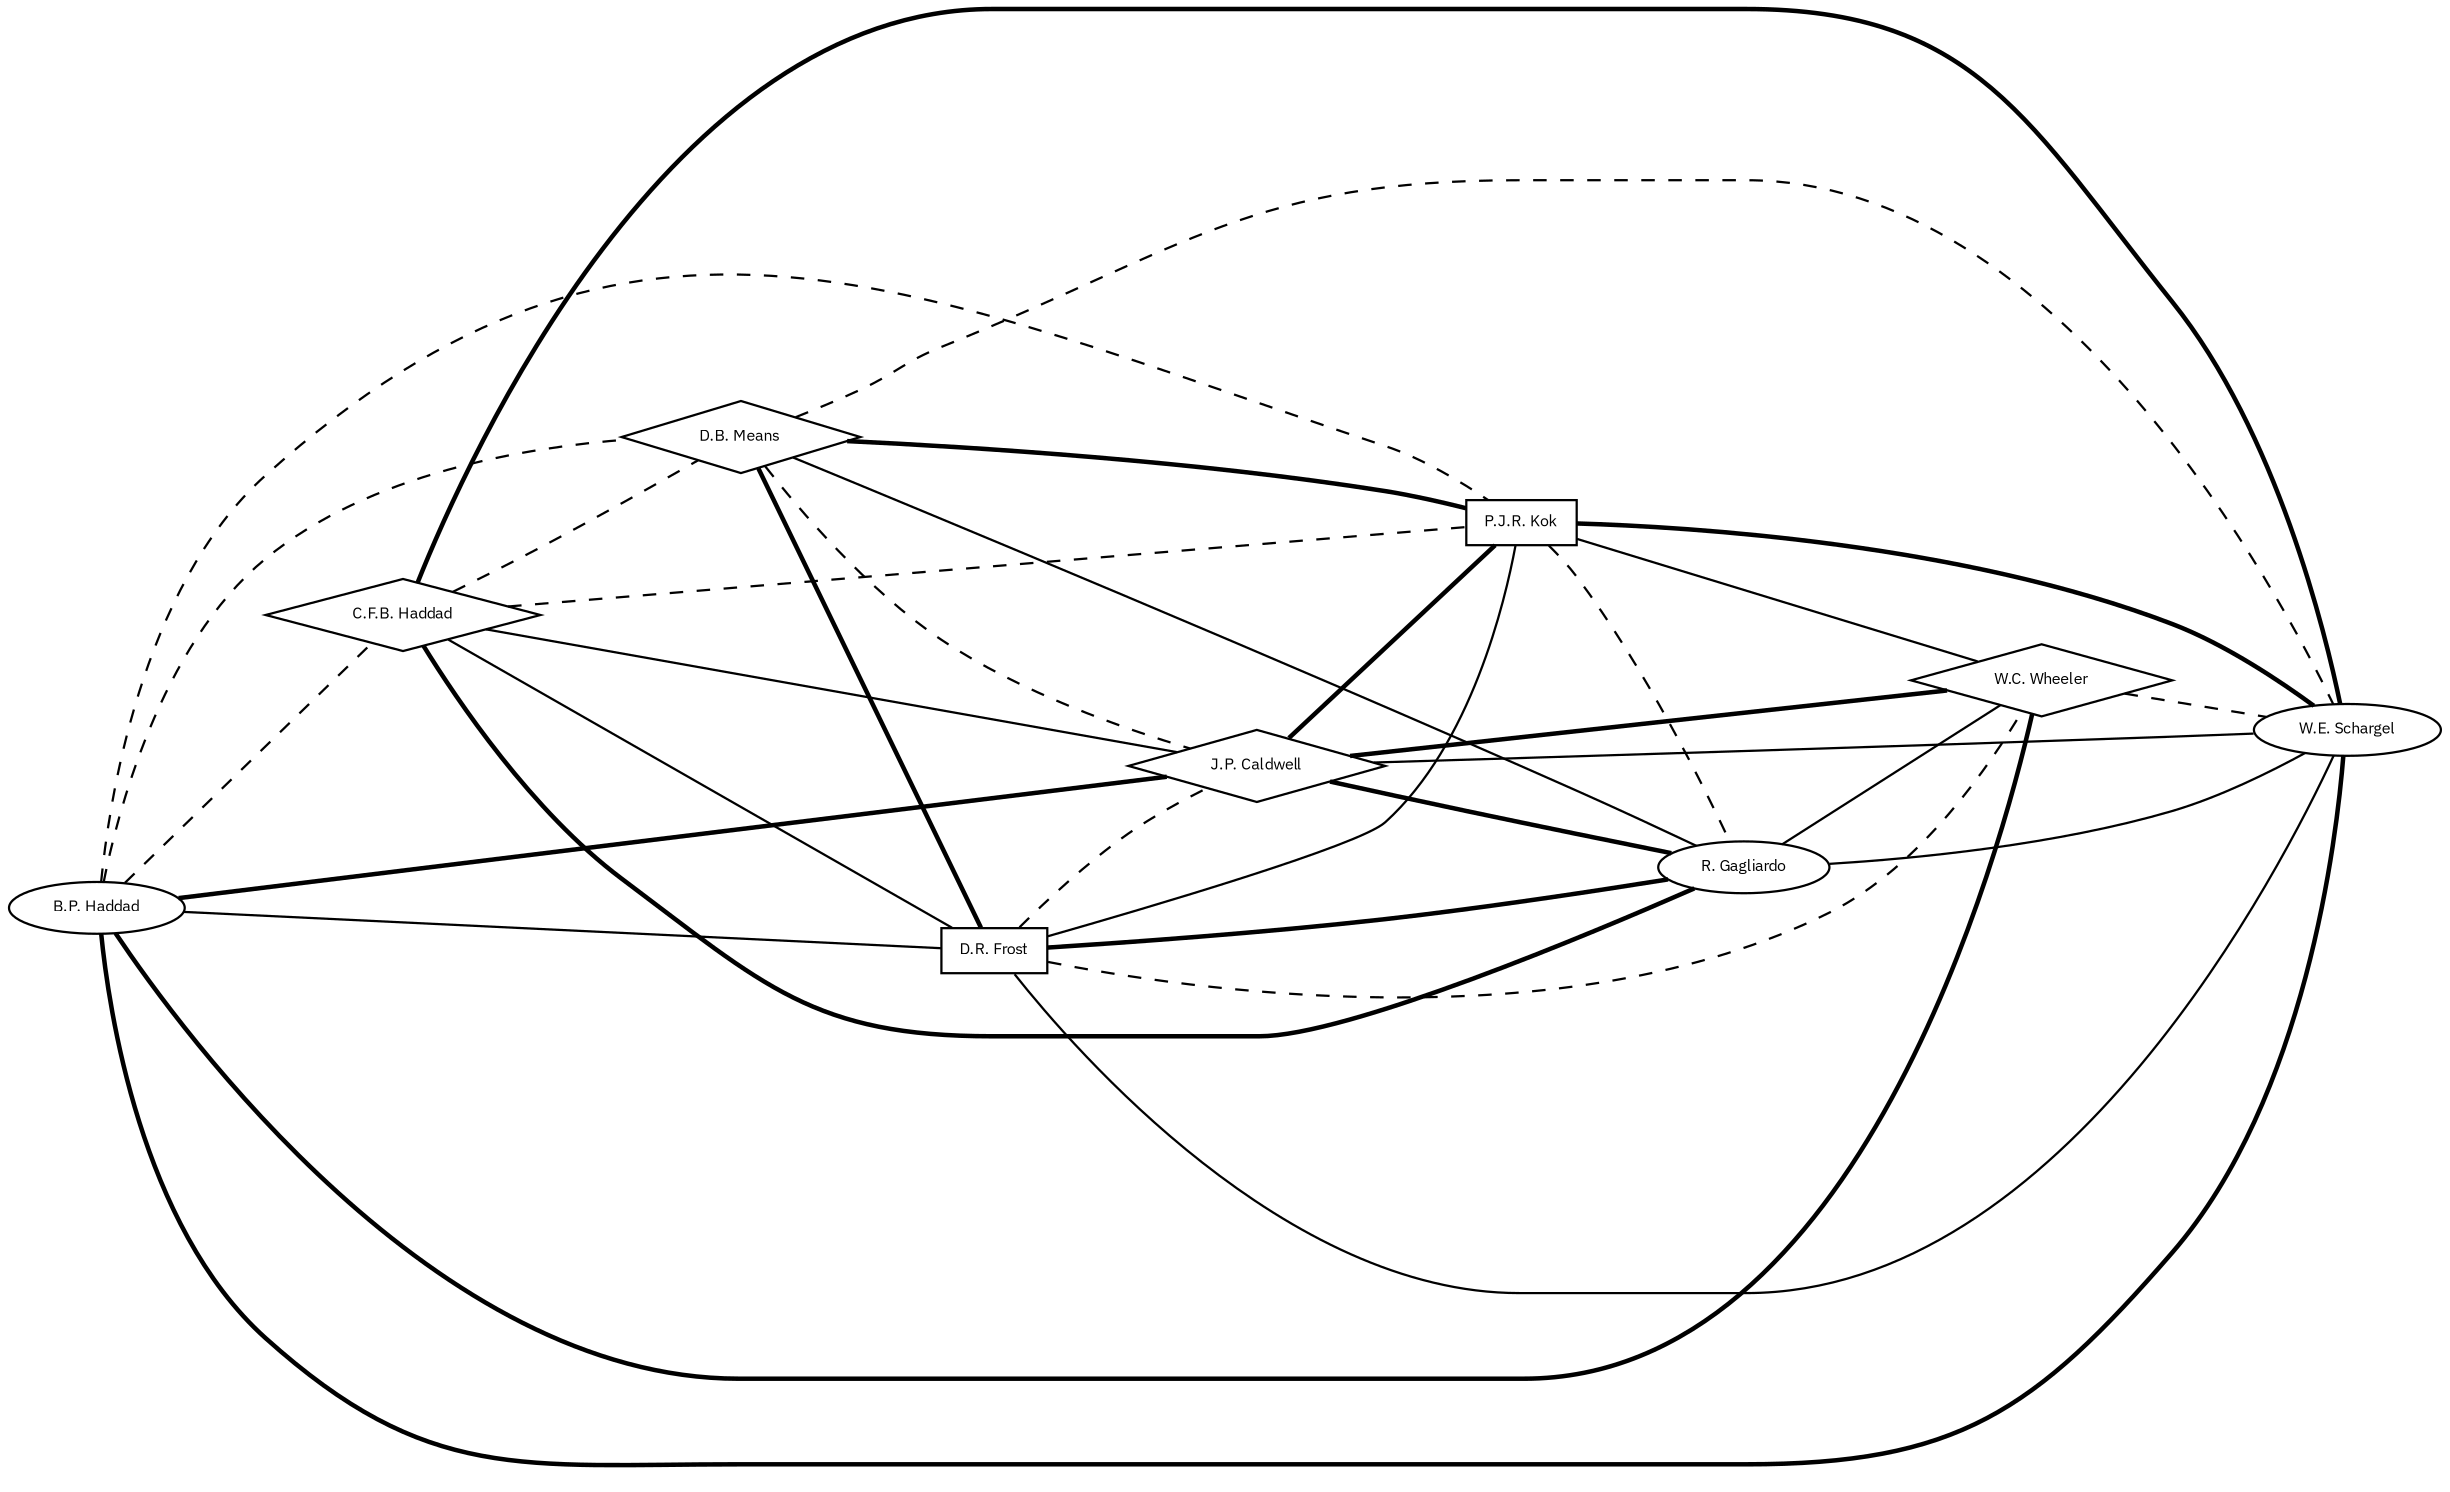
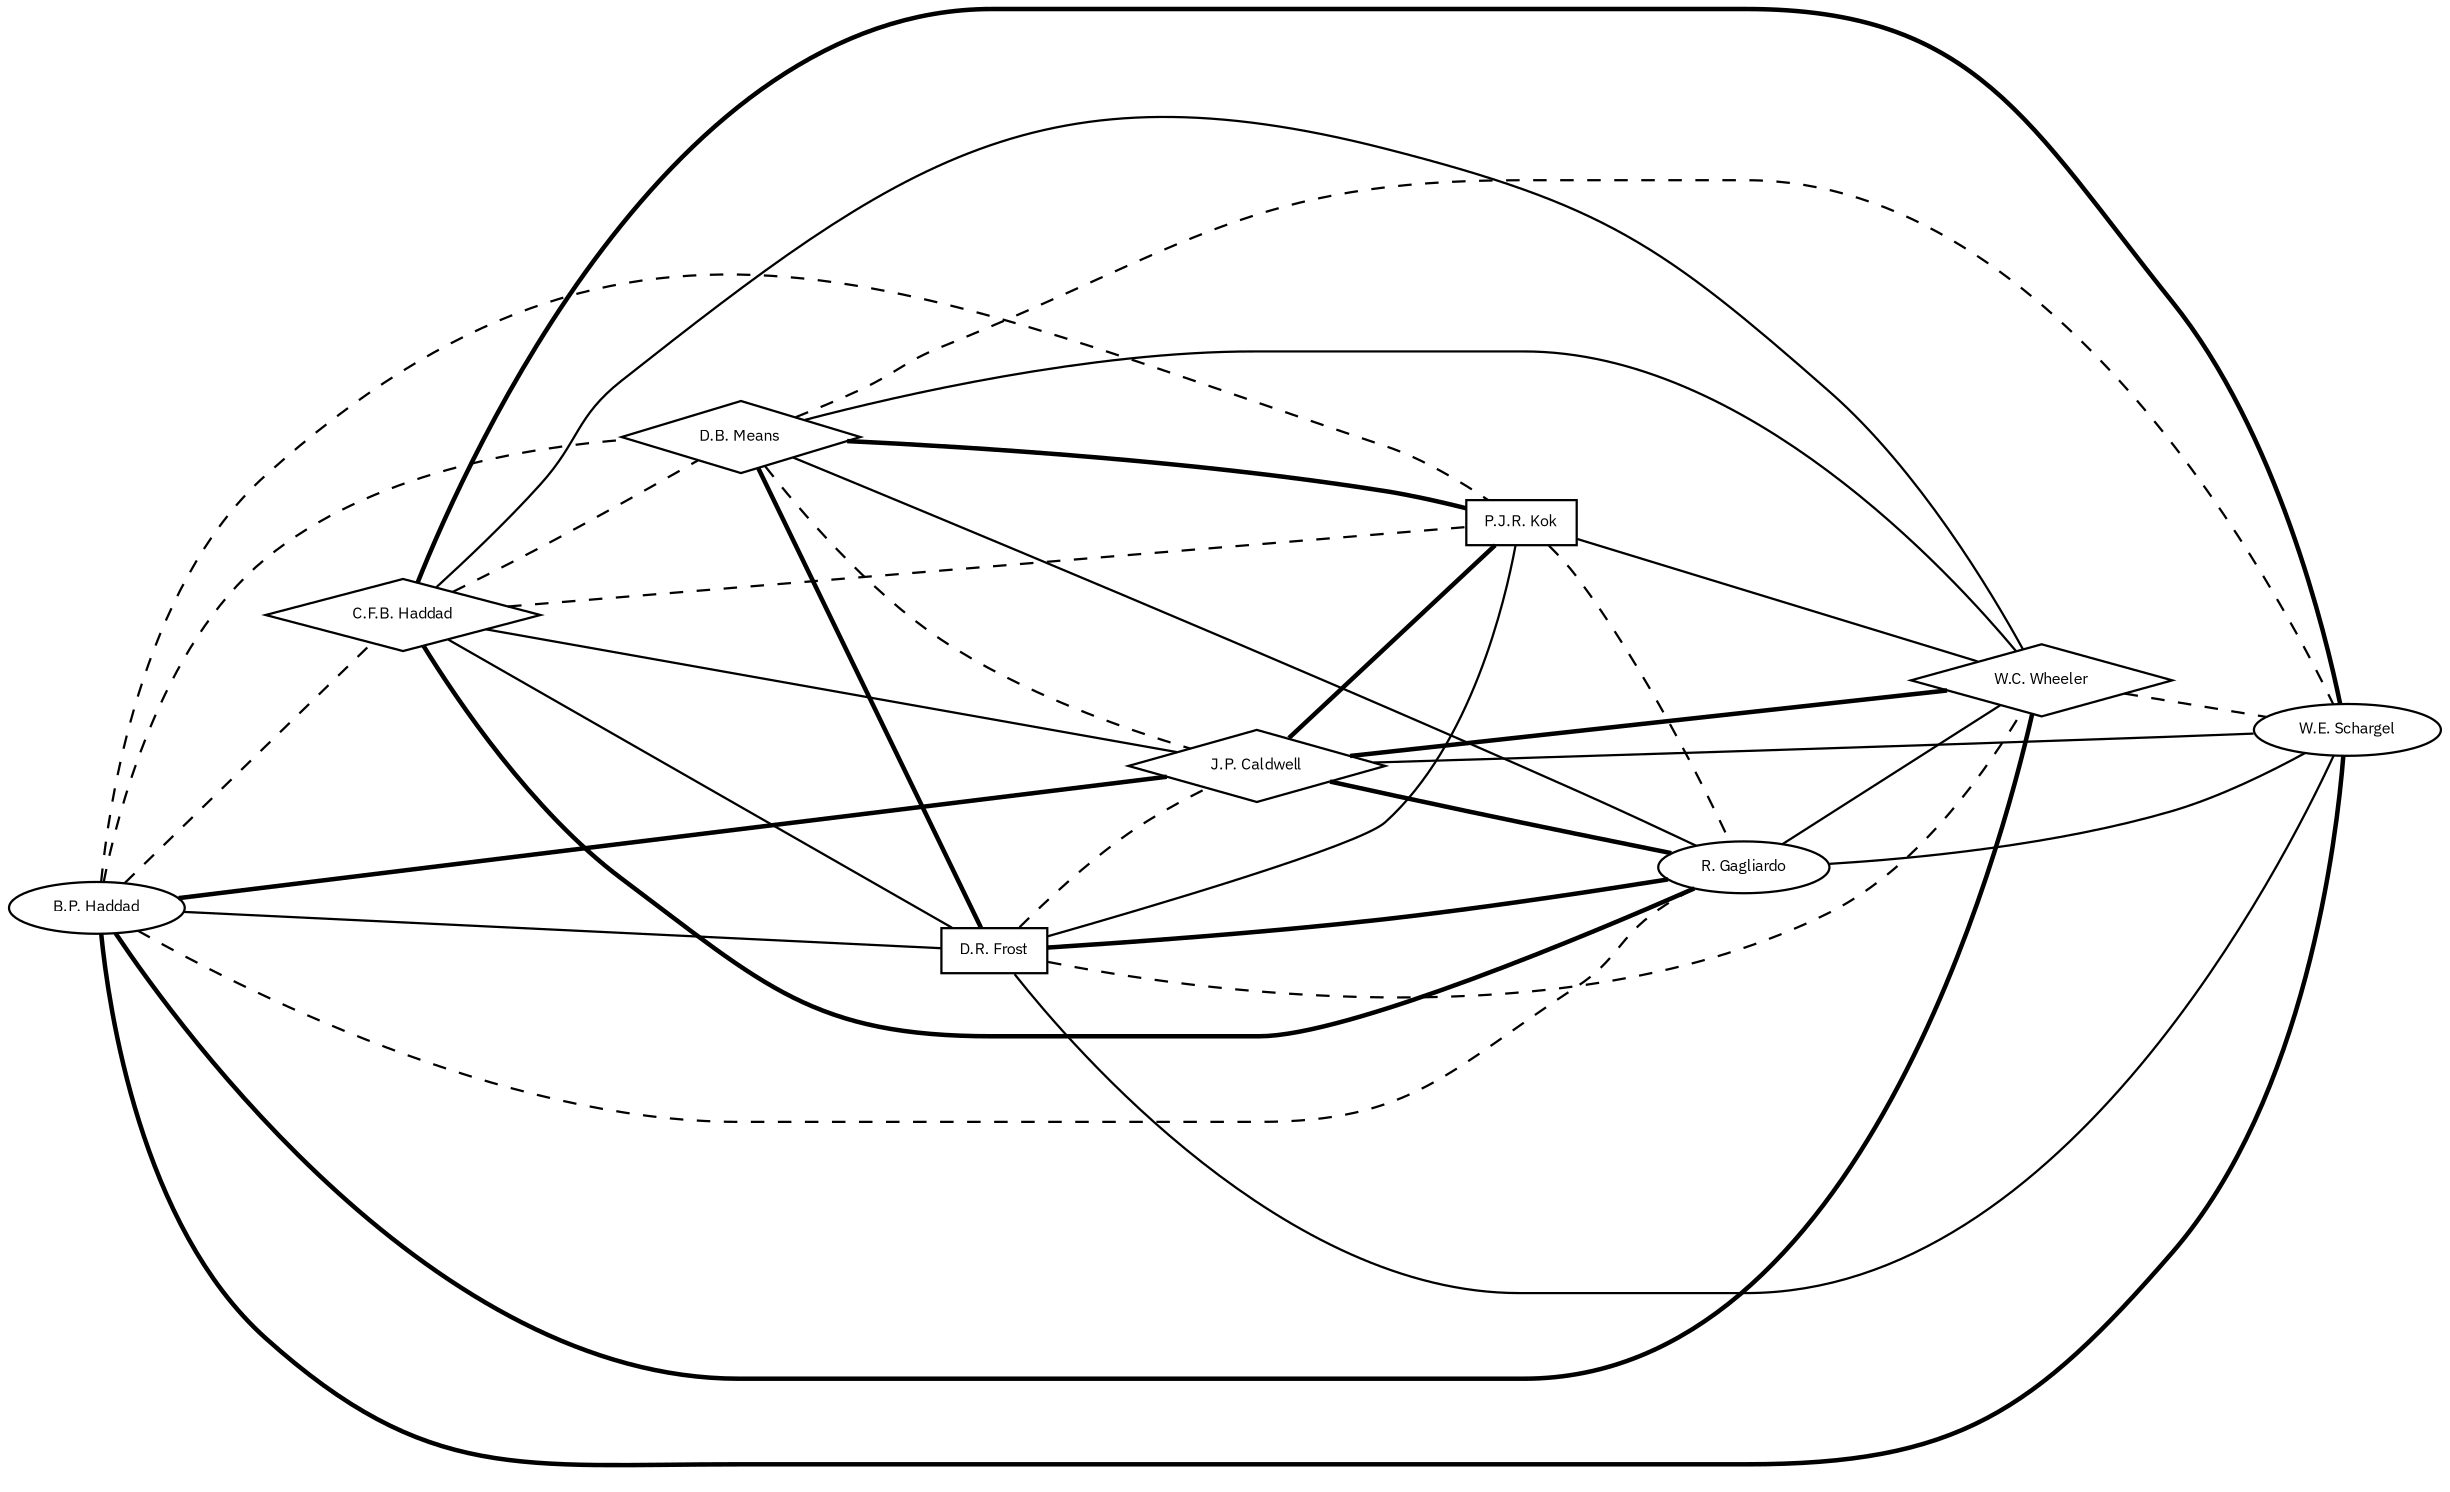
edge "C.F.B. Haddad" -- "W.C. Wheeler": added
edge "D.B. Means" -- "W.C. Wheeler": added
edge "P.J.R. Kok" -- "W.E. Schargel": removed
edge "R. Gagliardo" -- "B.P. Haddad": added
